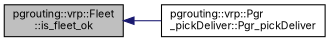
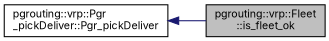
edge "pgrouting::vrp::Pgr _pickDeliver::Pgr_pickDeliver" -> "pgrouting::vrp::Fleet ::is_fleet_ok": reversed
